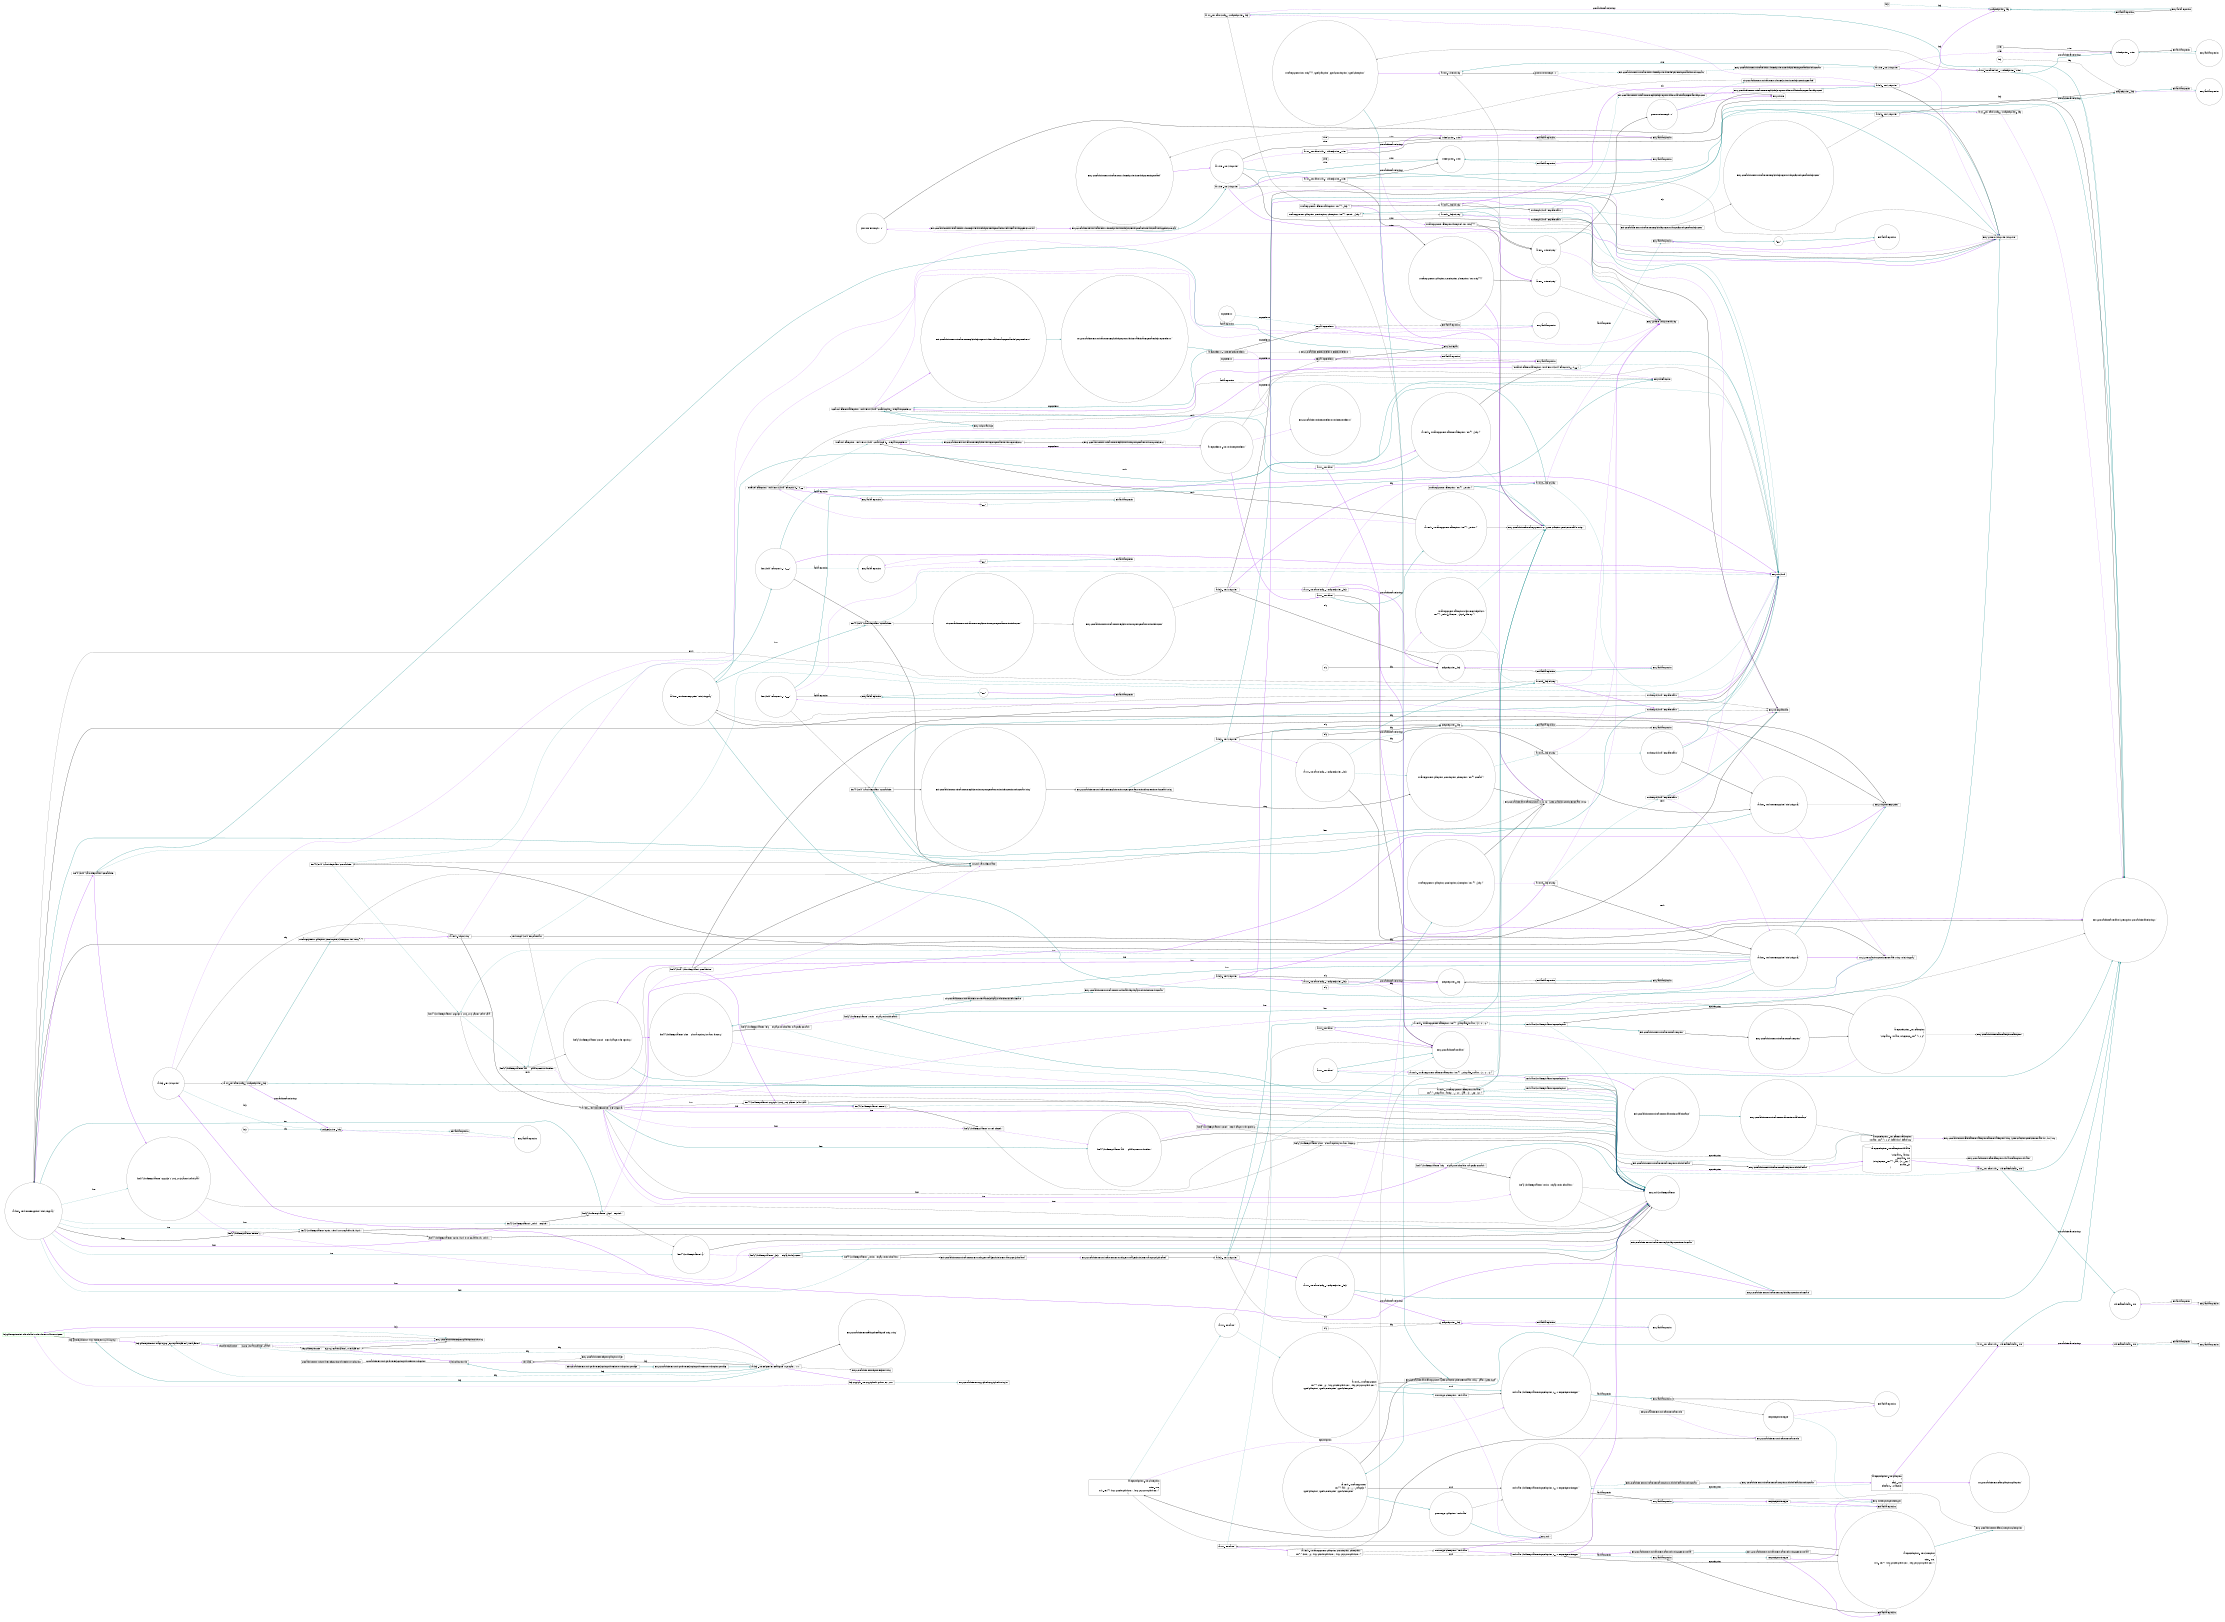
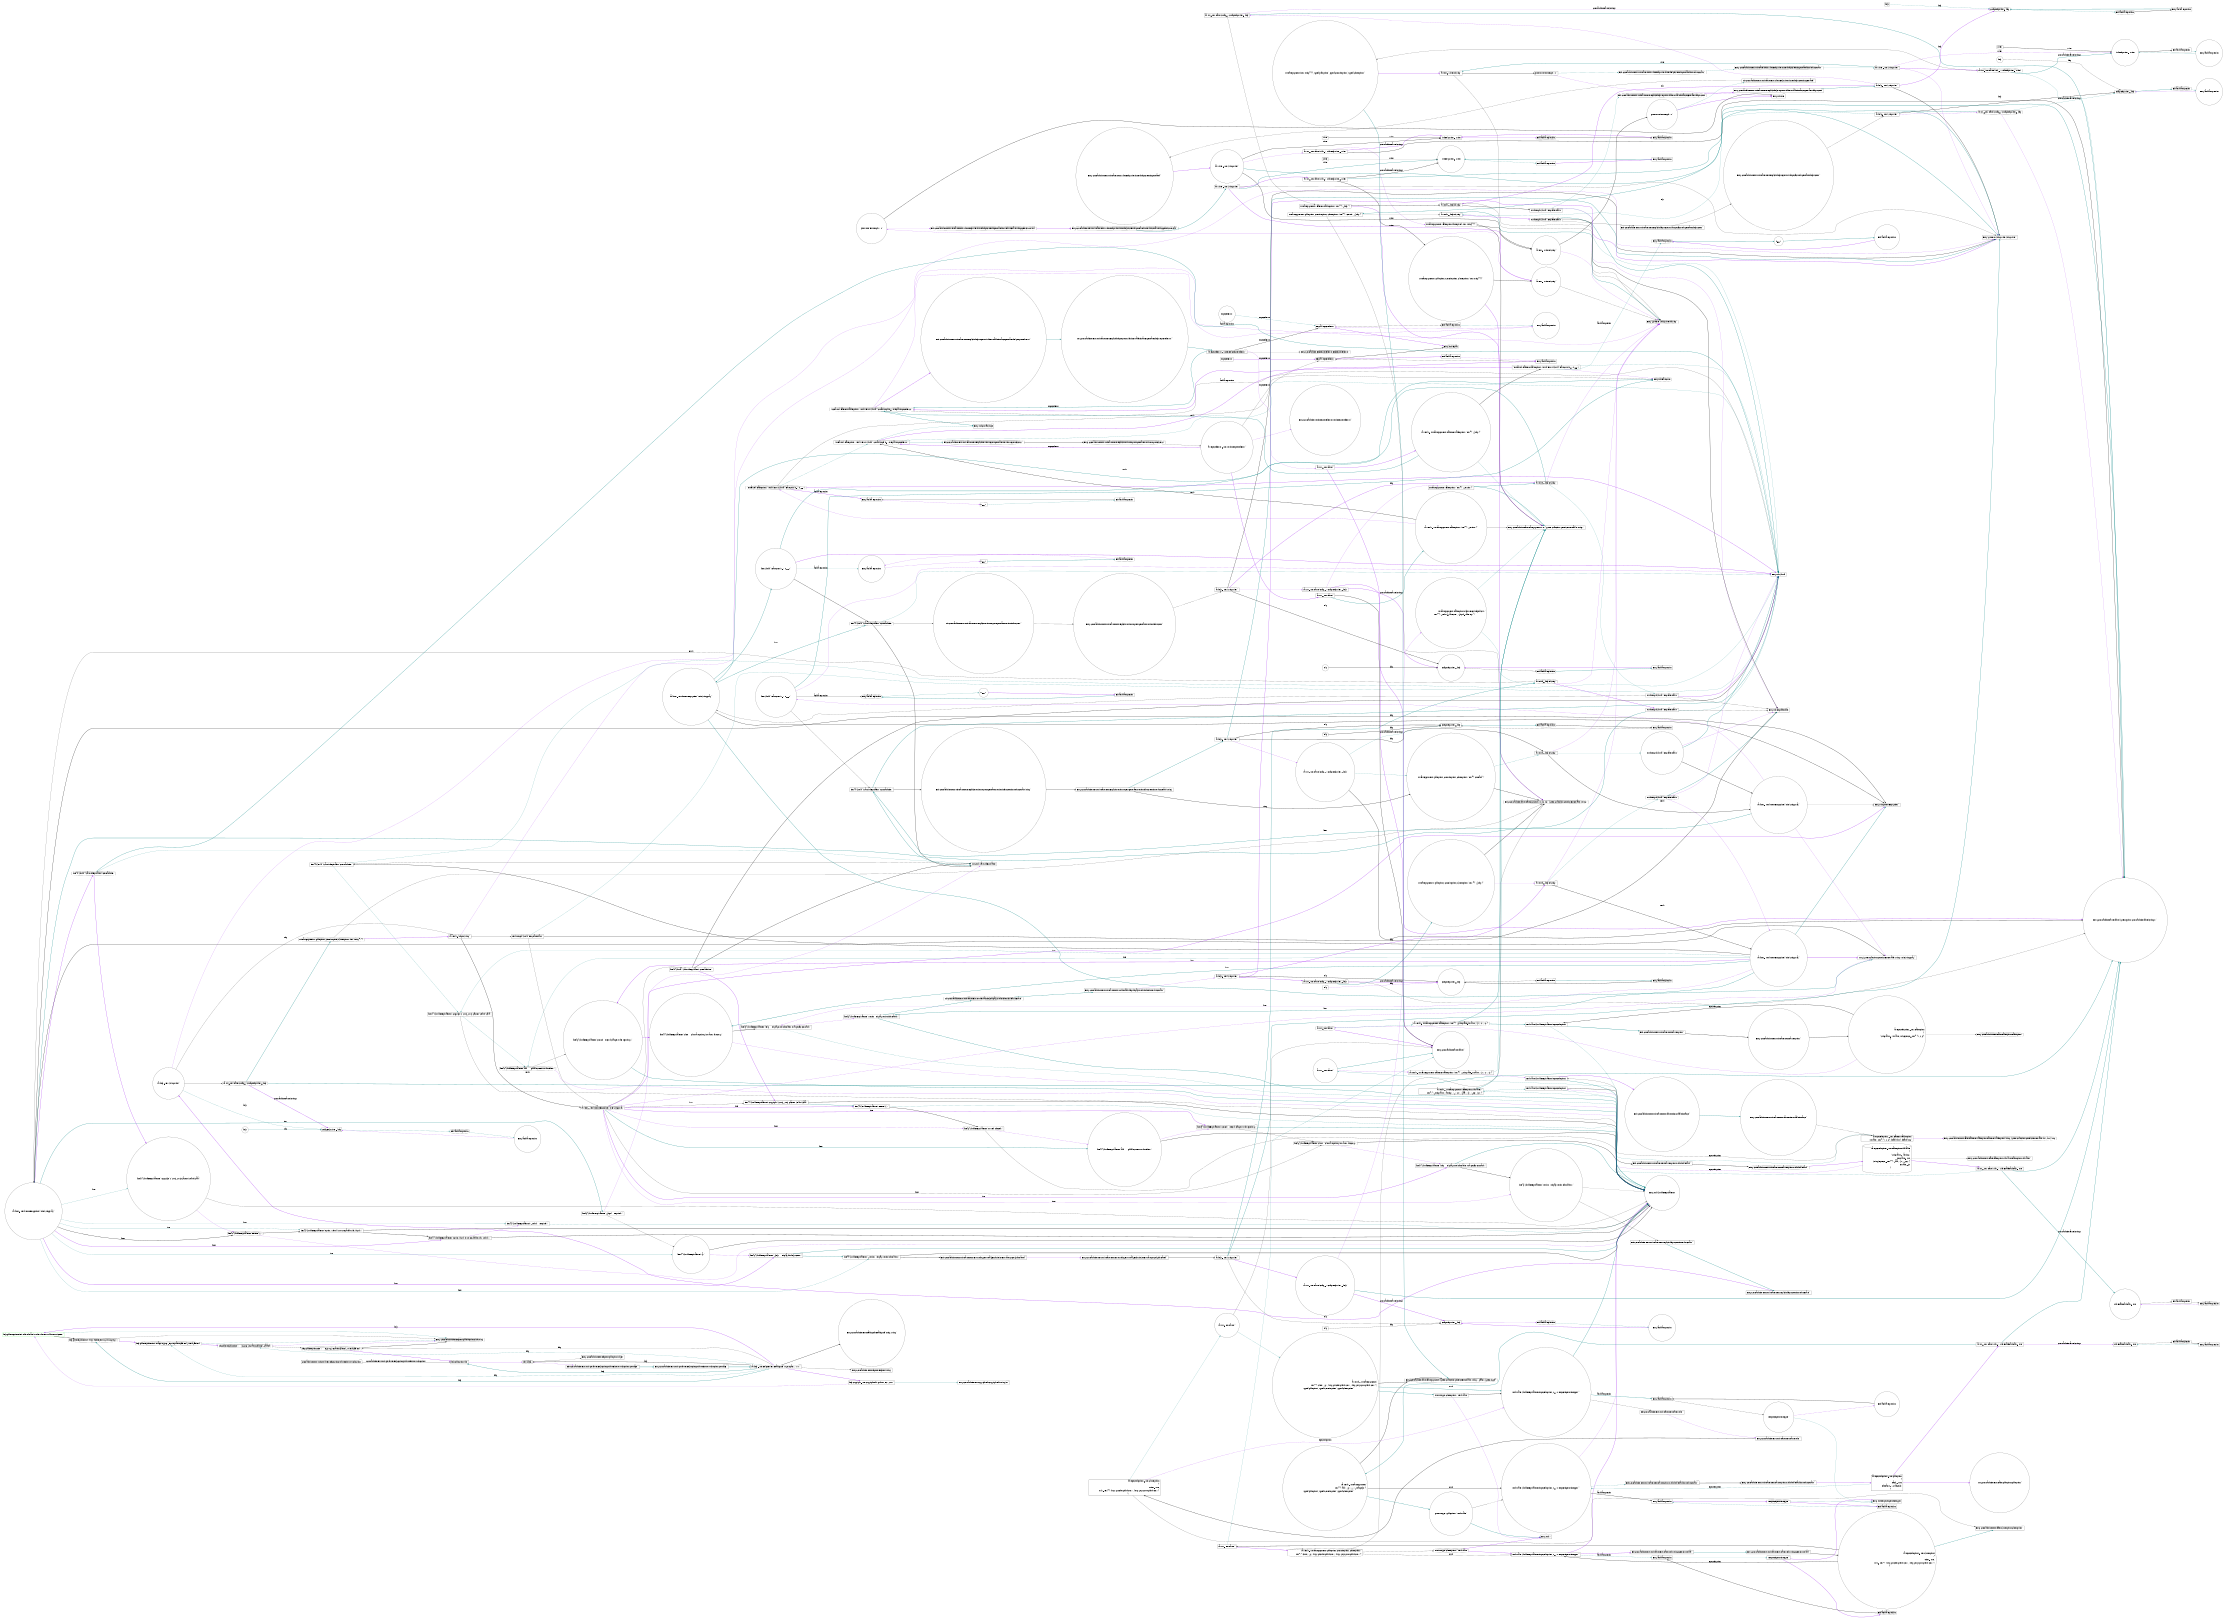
edge "lines[5].ShouldBeEquivalentTo(''--weburl     Required.'')" -> "lines[6].ShouldBeEquivalentTo(''--ftpurl     Required.'')": removed
